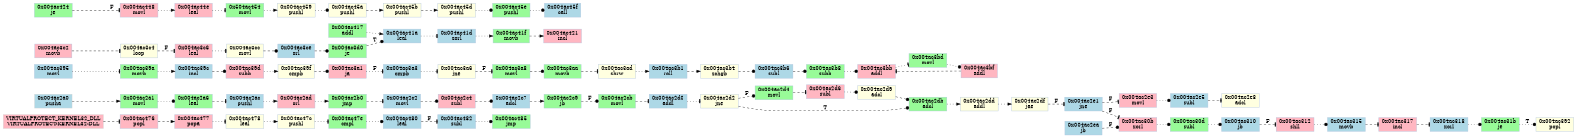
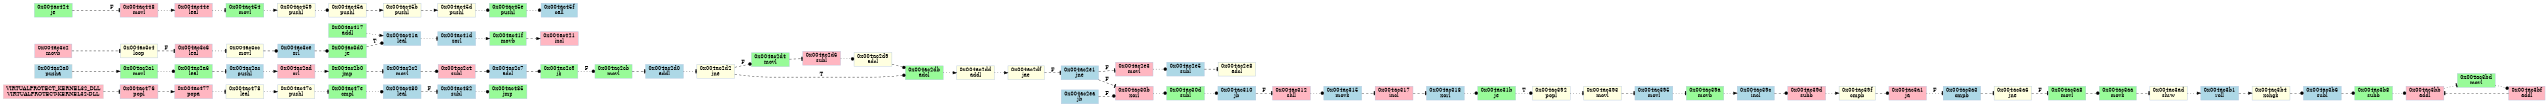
node "0x504ac454 movl": label "0x504ac454 movl" -> "0x004ac454 movl"
edge "0x004ac3a3 cmpb" -> "0x004ac3a6 jne": style dotted -> dashed
node "0x004ac393 movl": added
edge "0x004ac2c7 adcl" -> "0x004ac2c9 jb": arrowhead normal -> dot
edge "0x004ac2c9 jb" -> "0x004ac2cb movl": style dashed -> dotted
